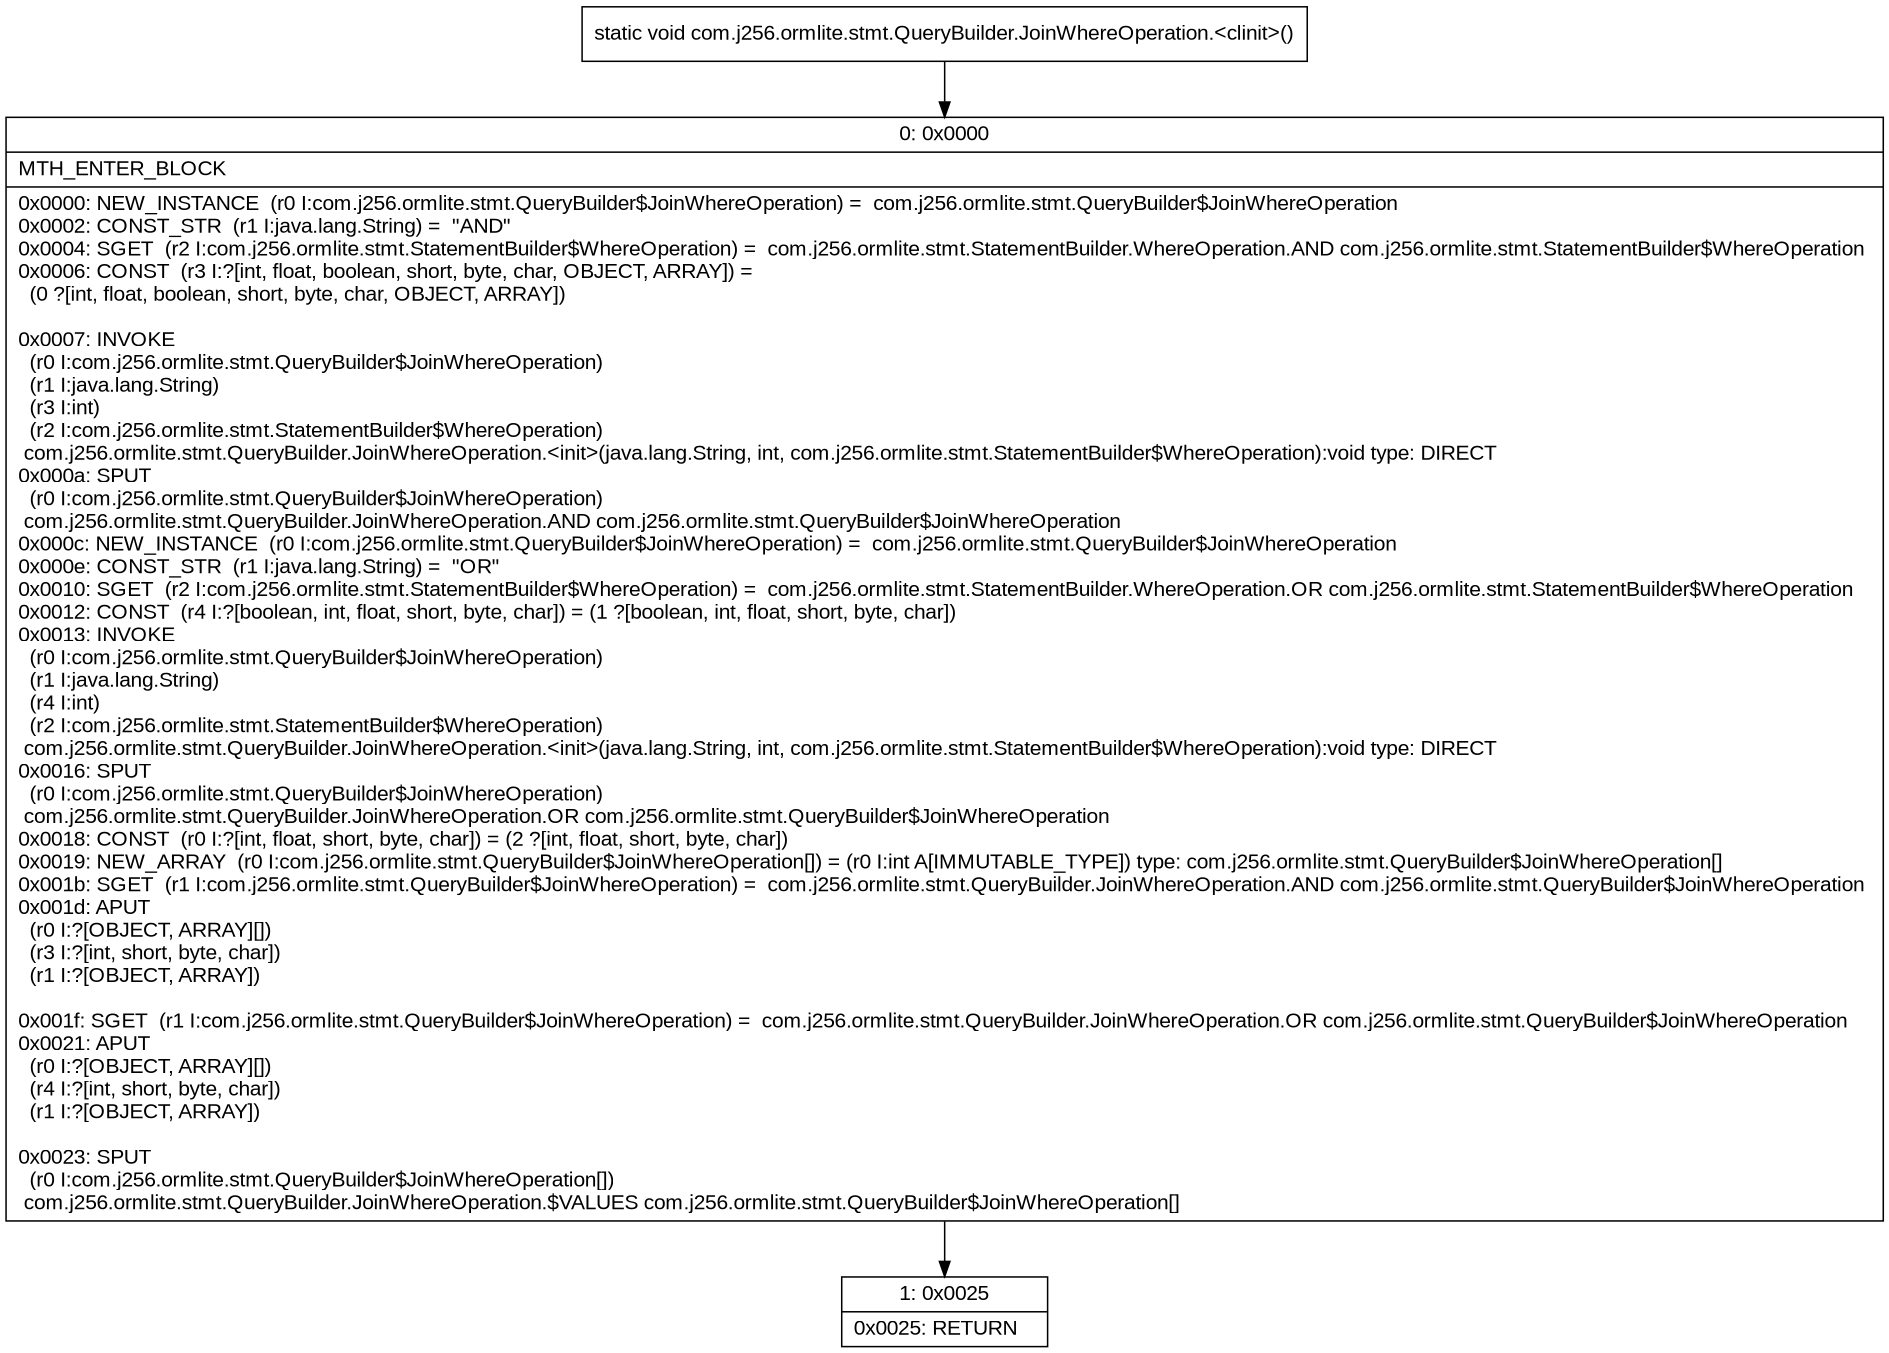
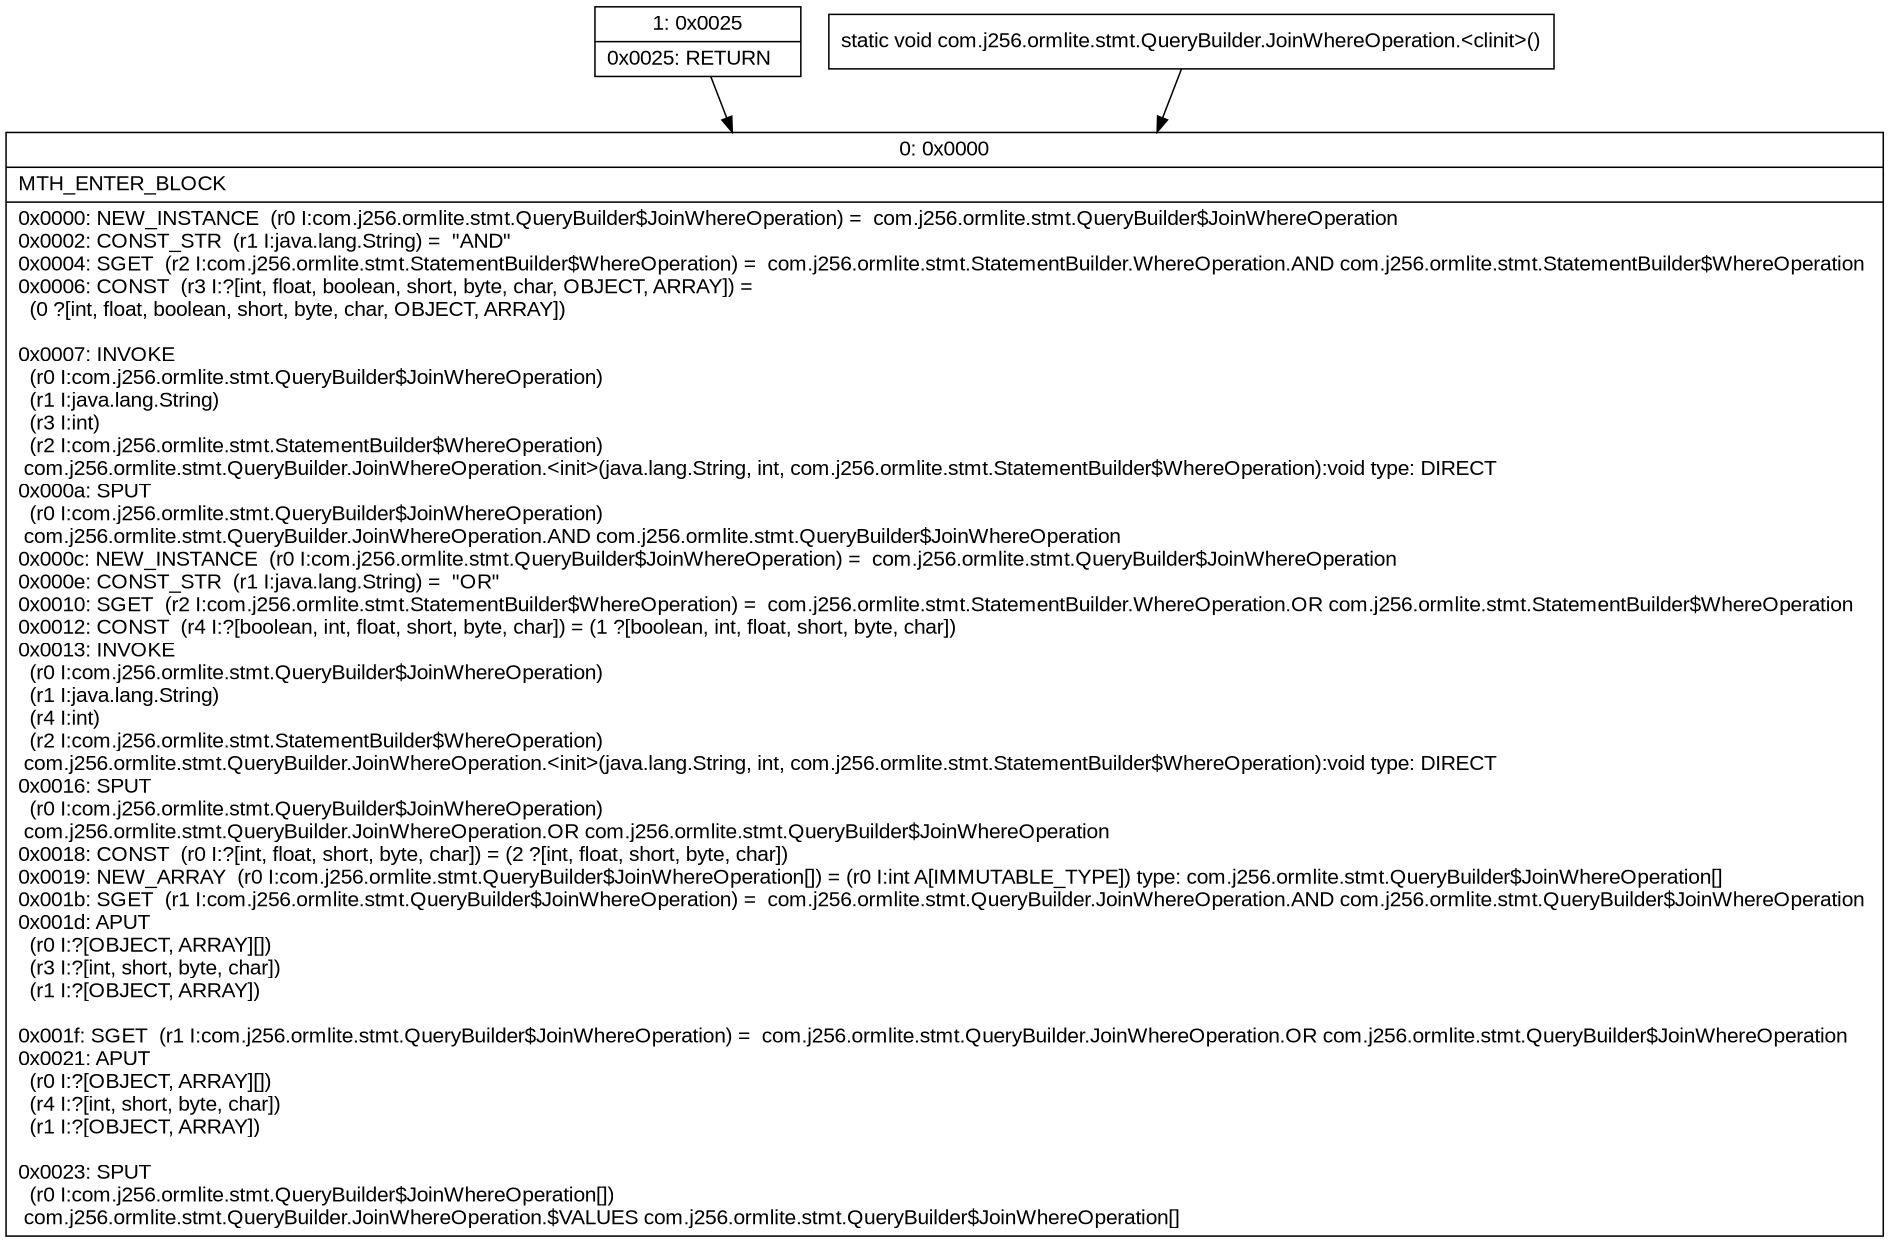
edge "0: 0x0000" -> "1: 0x0025": reversed
